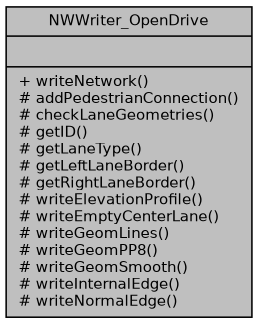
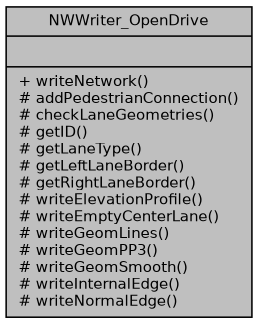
node "NWWriter_OpenDrive": text "# writeGeomPP8()" -> "# writeGeomPP3()"
